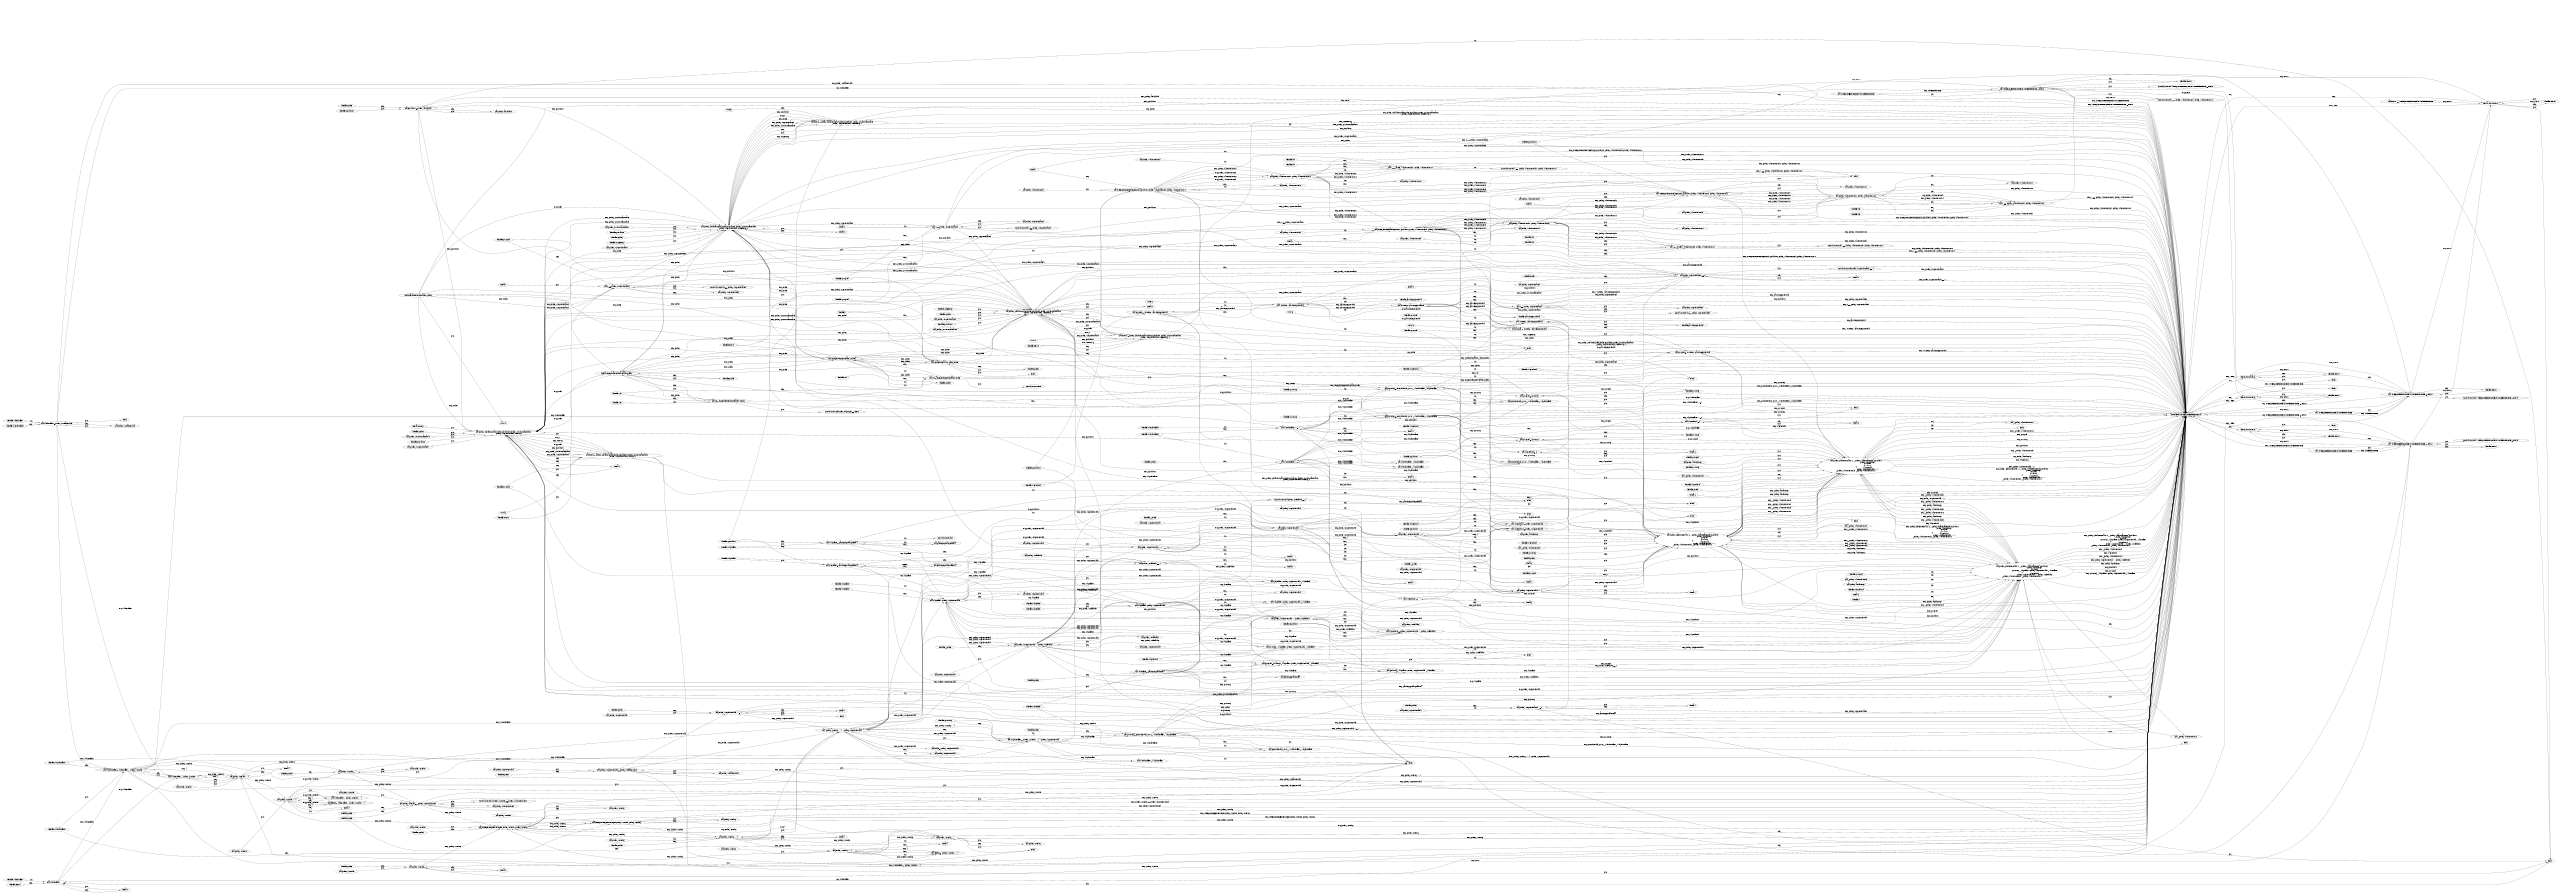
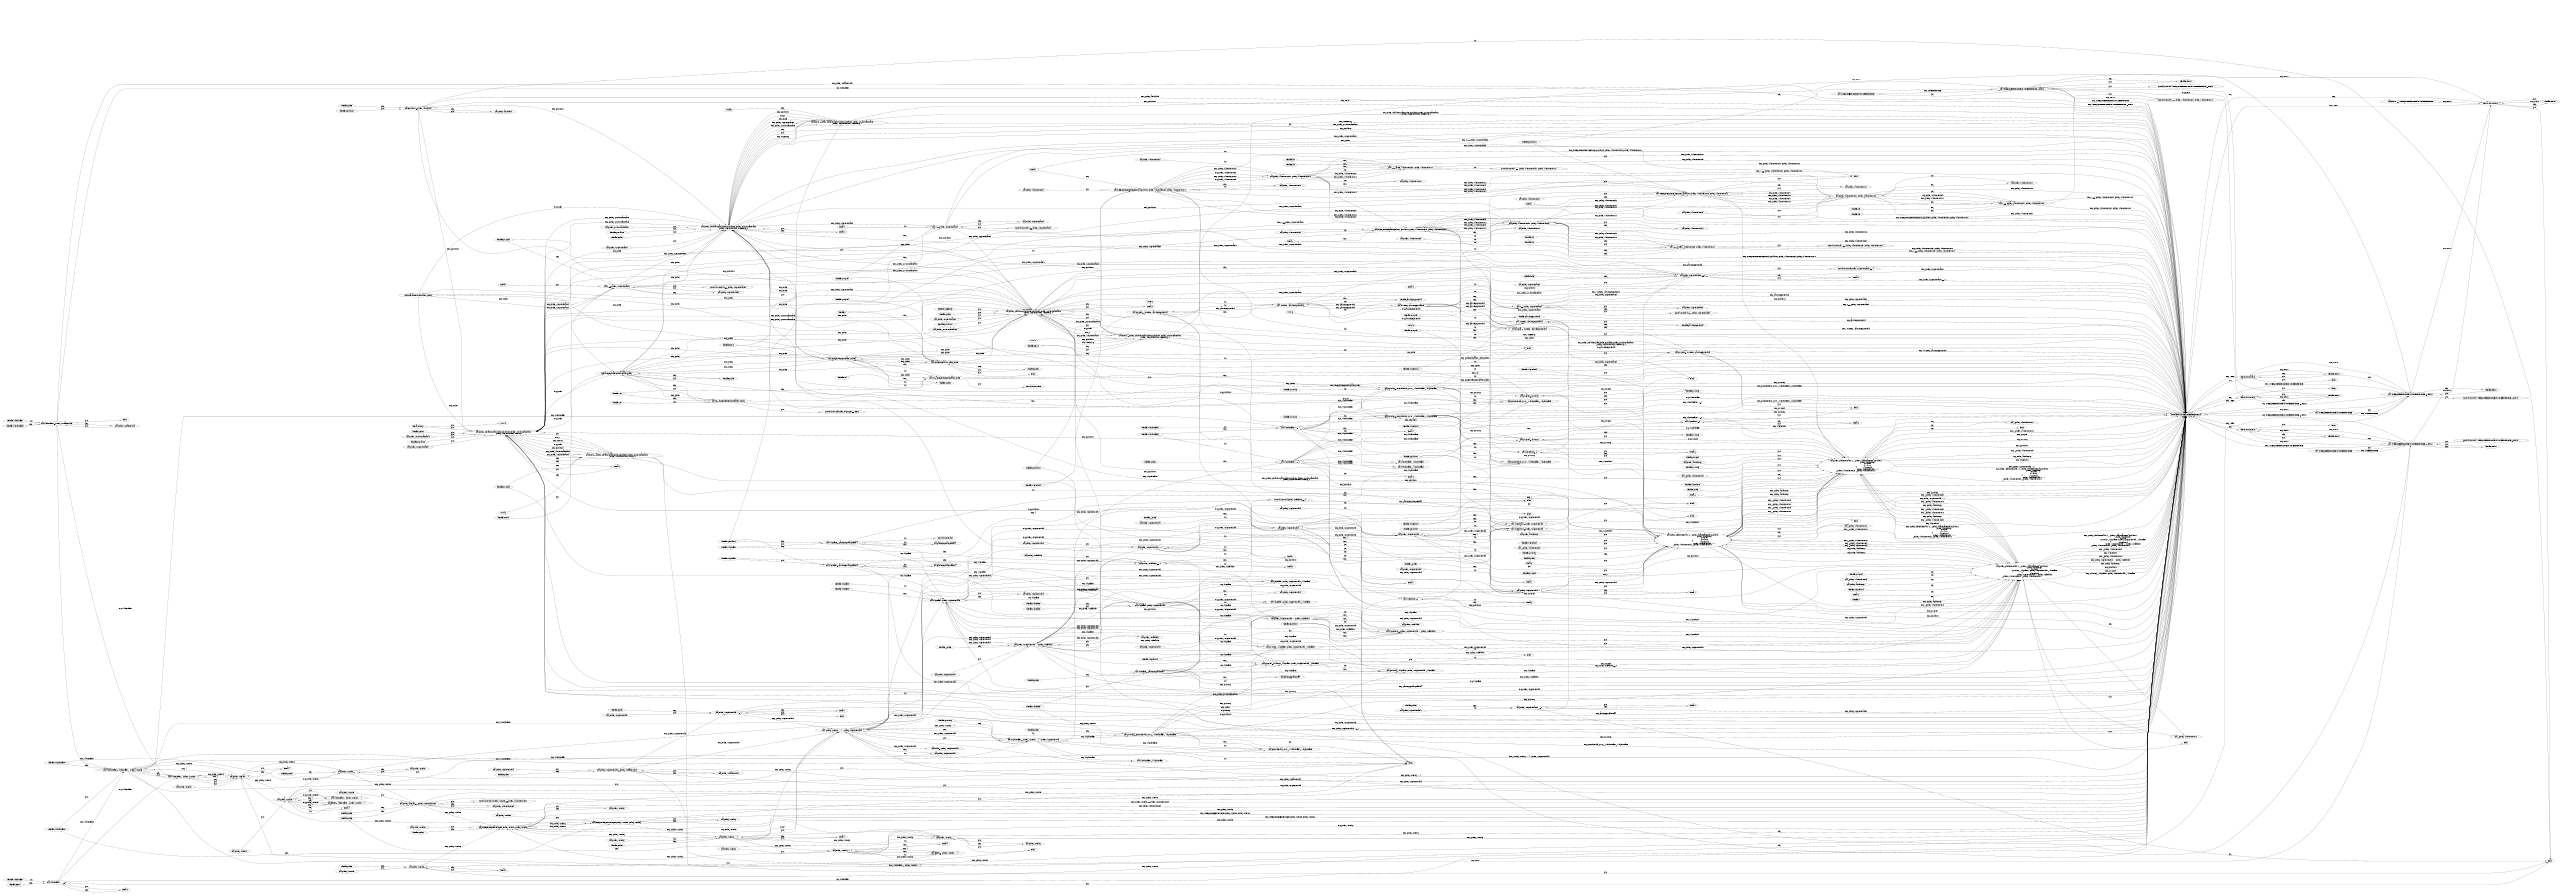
edge "(MethodParameterIn,dec_state_t *ps_dec)" -> "(MethodReturn,IMPEG2D_ERROR_CODES_T)": removed, label "DDG: ps_dec"
node "(Identifier,U_CHROMA)": removed
edge "(MethodParameterIn,dec_state_t *ps_dec)" -> "1000104": now "(Literal,Y_LUMA)" -> "1000104"
edge "(Call,u4_y_dst_offset >>= 2)" -> "(Literal,2)": now "(ControlStructure,if(ps_dec->u2_field_dct == 0))" -> "(Literal,2)"
edge "(Call,u4_y_offset = gai2_impeg2_blk_y_off_frm[i])" -> "(ControlStructure,if(ps_dec->u2_field_dct == 0))": label "AST: " -> "DDG: 4"
edge "(Call,gai2_impeg2_blk_y_off_frm[i])" -> "(Call,u4_y_offset = gai2_impeg2_blk_y_off_frm[i])": label "CODES: " -> "AST: "
